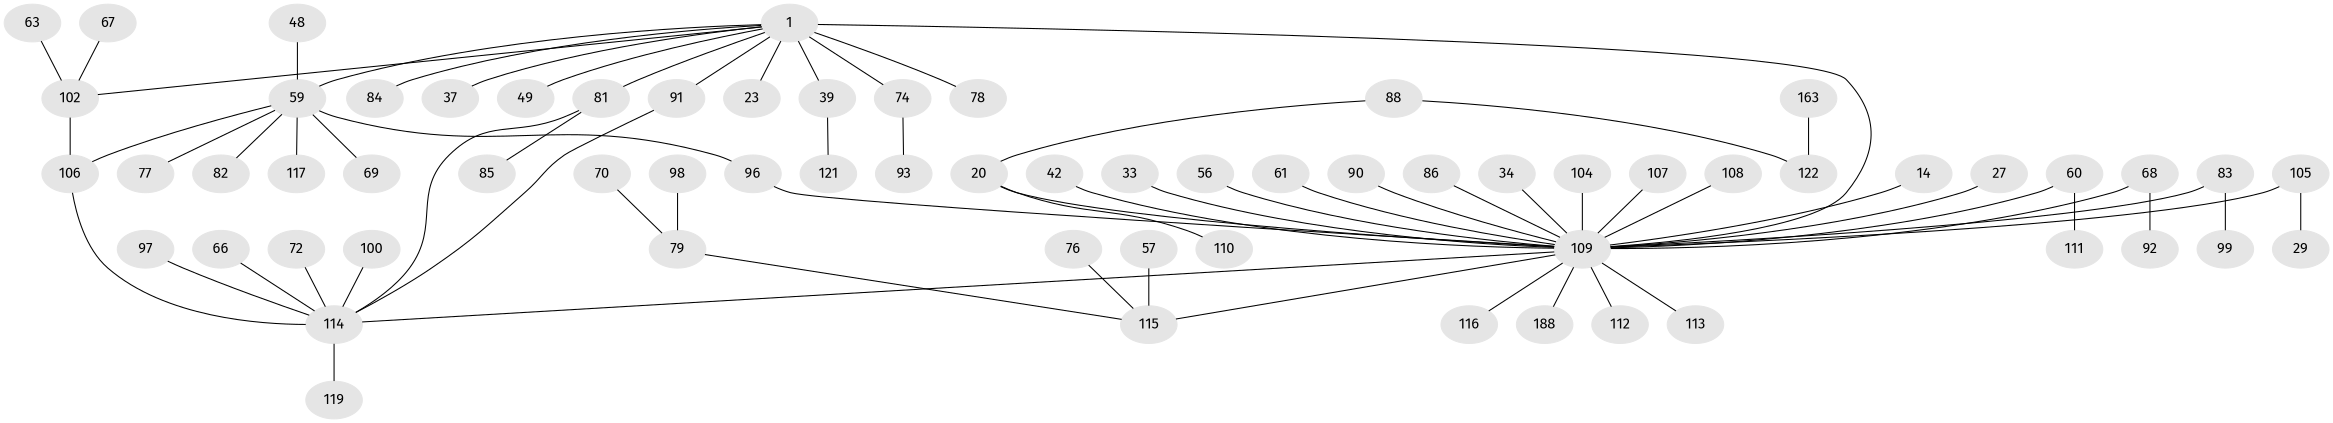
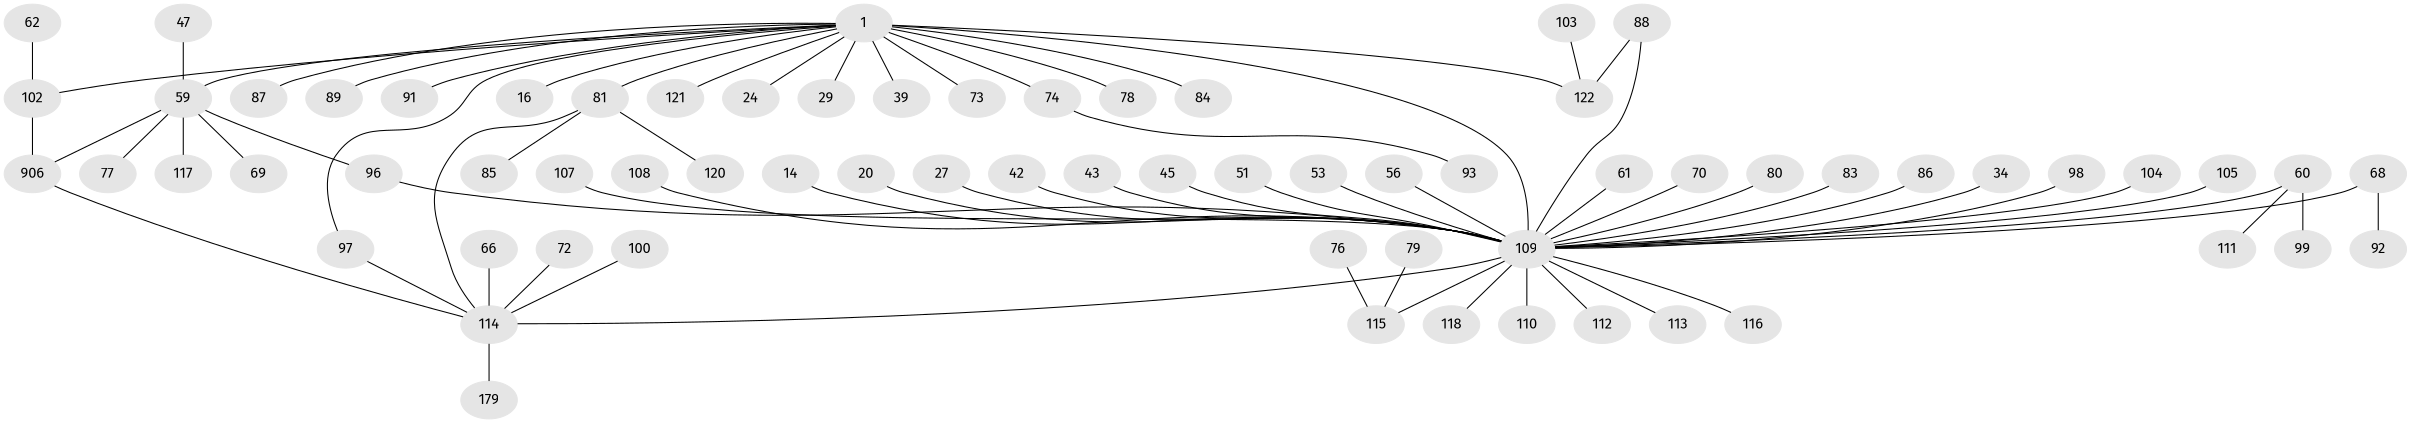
node "63": label "63" -> "62"
node "67": removed
node "48": label "48" -> "47"
edge "1" -- "122": added
edge "1" -- "97": added
node "37": label "37" -> "87"
node "16": added
node "49": label "49" -> "89"
node "23": label "23" -> "24"
node "73": added
node "163": label "163" -> "103"
edge "88" -- "20": now "88" -- "109"
edge "39" -- "121": now "1" -- "121"
node "106": label "106" -> "906"
node "82": removed
node "120": added
node "43": added
node "33": label "33" -> "53"
node "45": added
node "51": added
node "90": label "90" -> "80"
edge "91" -- "114": removed
edge "70" -- "79": now "70" -- "109"
edge "98" -- "79": now "98" -- "109"
edge "20" -- "110": now "109" -- "110"
edge "83" -- "99": now "60" -- "99"
edge "105" -- "29": now "1" -- "29"
node "57": removed
node "188": label "188" -> "118"
node "119": label "119" -> "179"
